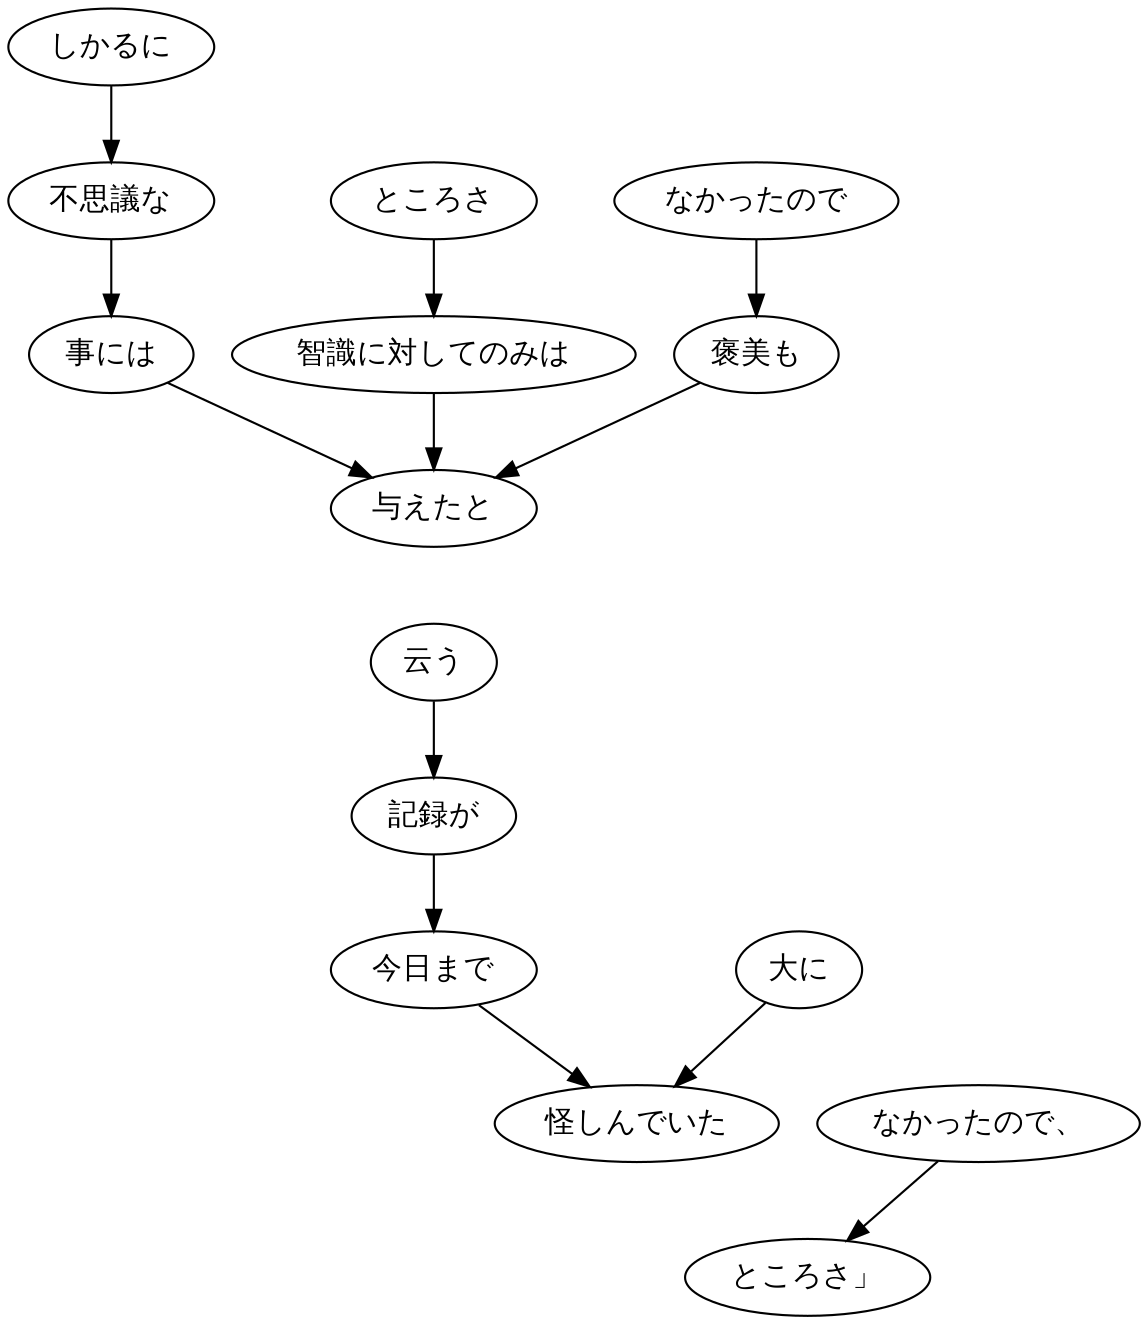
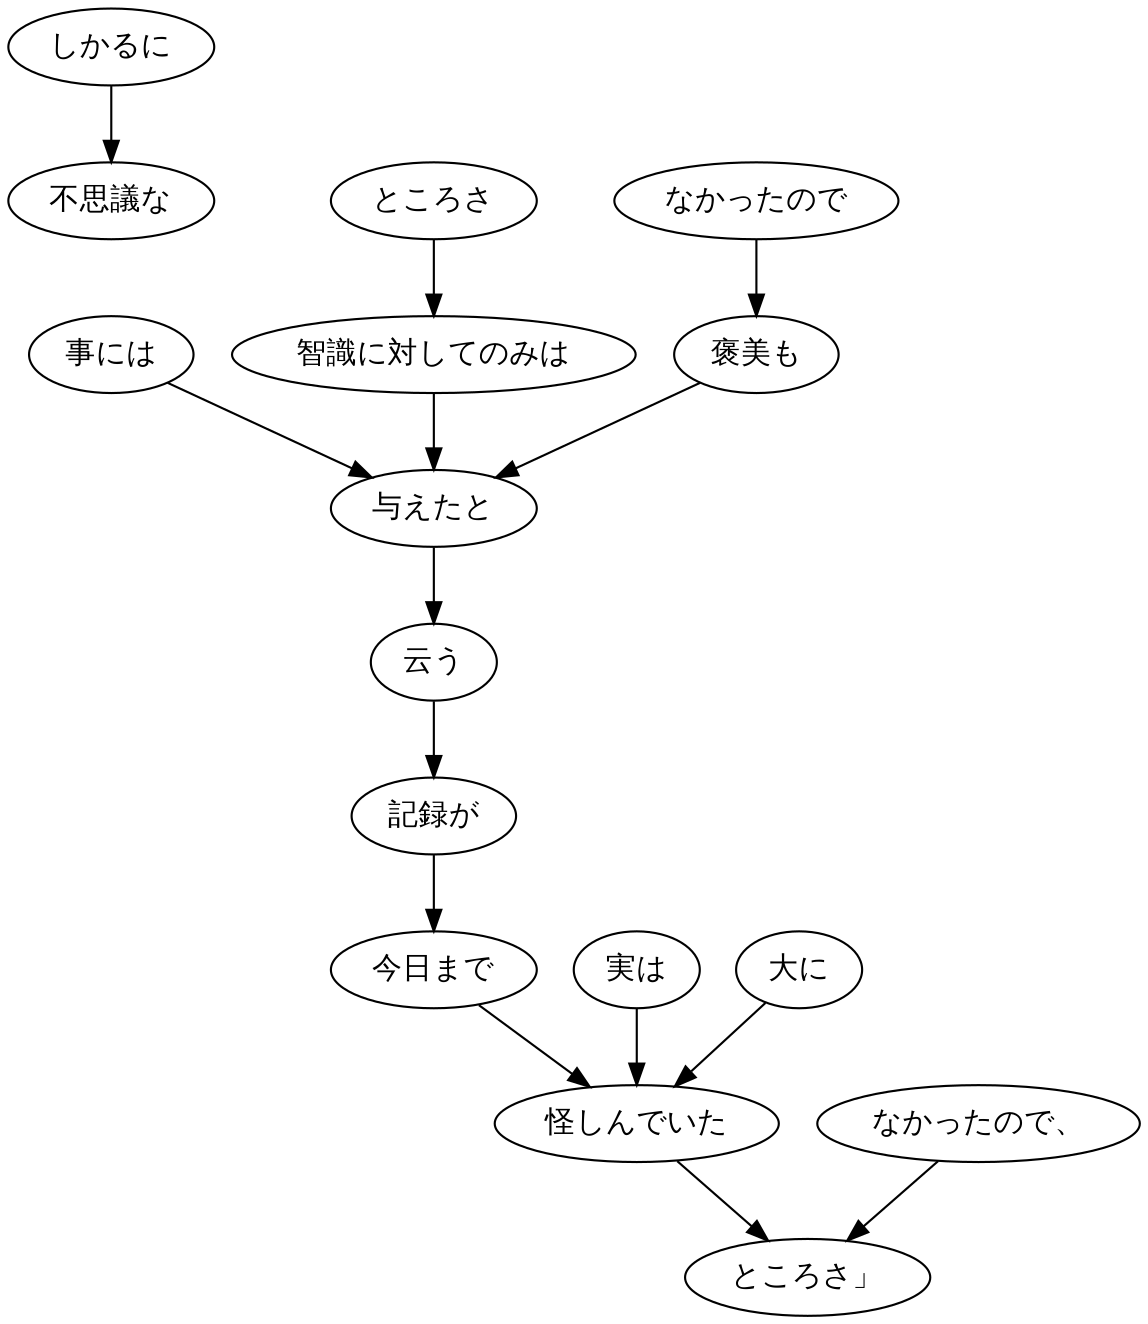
edge "不思議な" -> "事には": removed
edge "与えたと" -> "云う": added
node "実は": added
edge "怪しんでいた" -> "ところさ」": added
